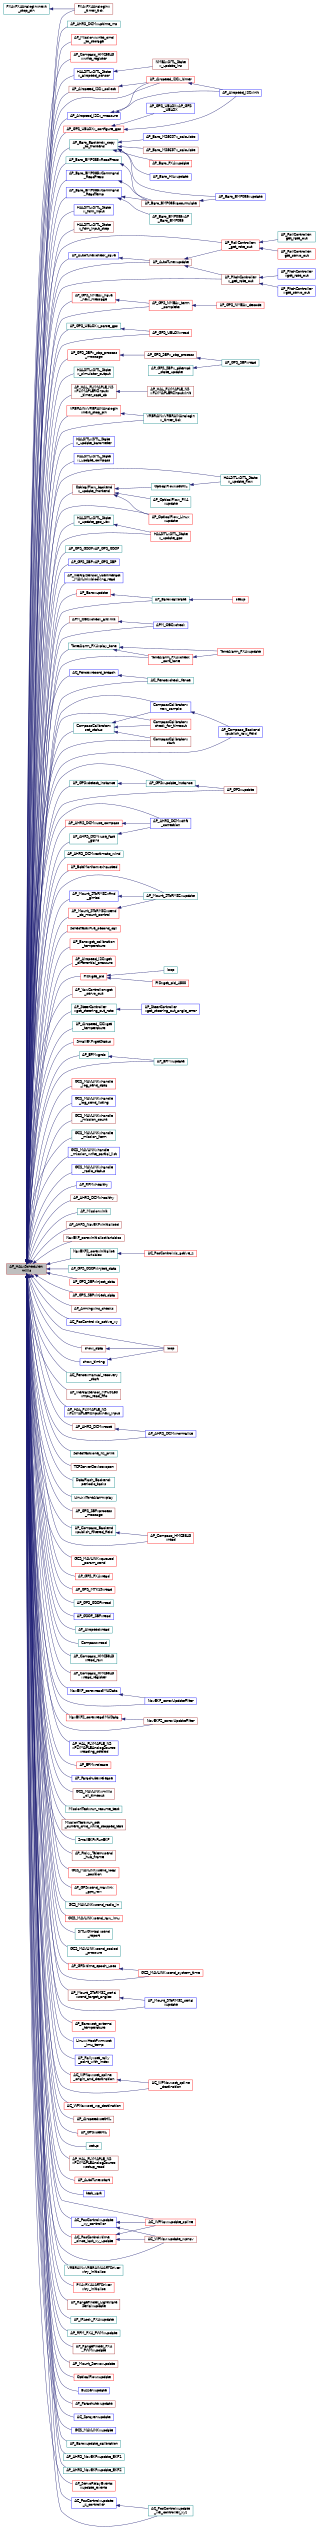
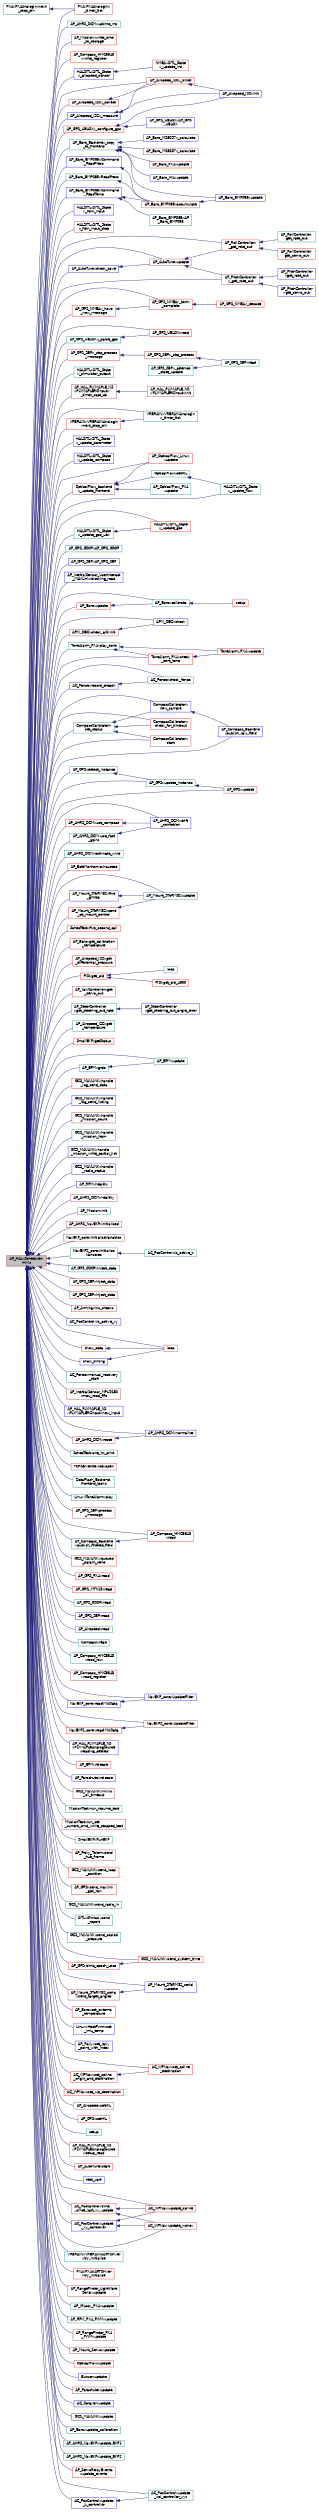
node "AC_PosControl::is_active_z": color red -> teal
node "DataFlash_Backend:: periodic_tasks": label "DataFlash_Backend:: periodic_tasks" -> "DataFlash_Backend:: frontend_tasks"
node "AP_GSOF_SBF::read": label "AP_GSOF_SBF::read" -> "AP_GPS_SBF::read"
node "GCS_MAVLINK::send_raw_imu": removed
